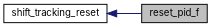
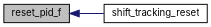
edge "reset_pid_f" -> "shift_tracking_reset": reversed
